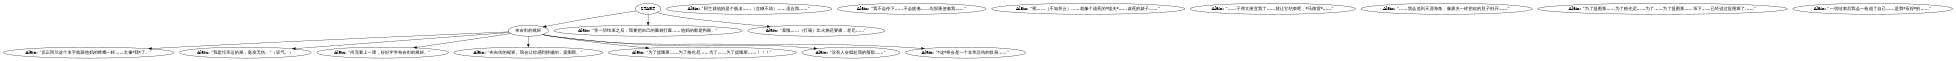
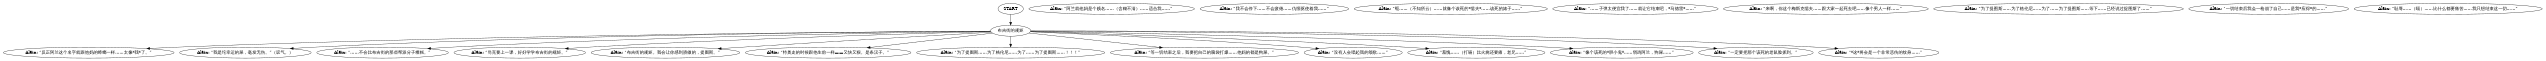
node "Alain: “……我会追到天涯海角，像屠夫一样把你的肚子剖开……”": removed
node "Alain: “来啊，你这个梅斯克懦夫……跟大家一起死去吧……像个男人一样……”": added
node "Alain: “耻辱……（嗝）……比什么都要痛苦……我只想结束这一切……”": added
edge "START" -> "Alain: “等一切结束之后，我要把自己的脑袋打爆……他妈的都是狗屎。”": now "布吉街的规矩" -> "Alain: “等一切结束之后，我要把自己的脑袋打爆……他妈的都是狗屎。”"
edge "START" -> "Alain: “羞愧……（打嗝）比火烧还要痛，老兄……”": now "布吉街的规矩" -> "Alain: “羞愧……（打嗝）比火烧还要痛，老兄……”"
node "Alain: “……不会比布吉街的那些帮派分子糟糕。”": added
node "Alain: “特奥走的时候跟他生前一样——又快又狠。是条汉子。”": added
node "Alain: “像个该死的*胆小鬼*……弱鸡阿兰，狗屎……”": added
node "Alain: “一定要把那个该死的老鼠脸抓到。”": added
